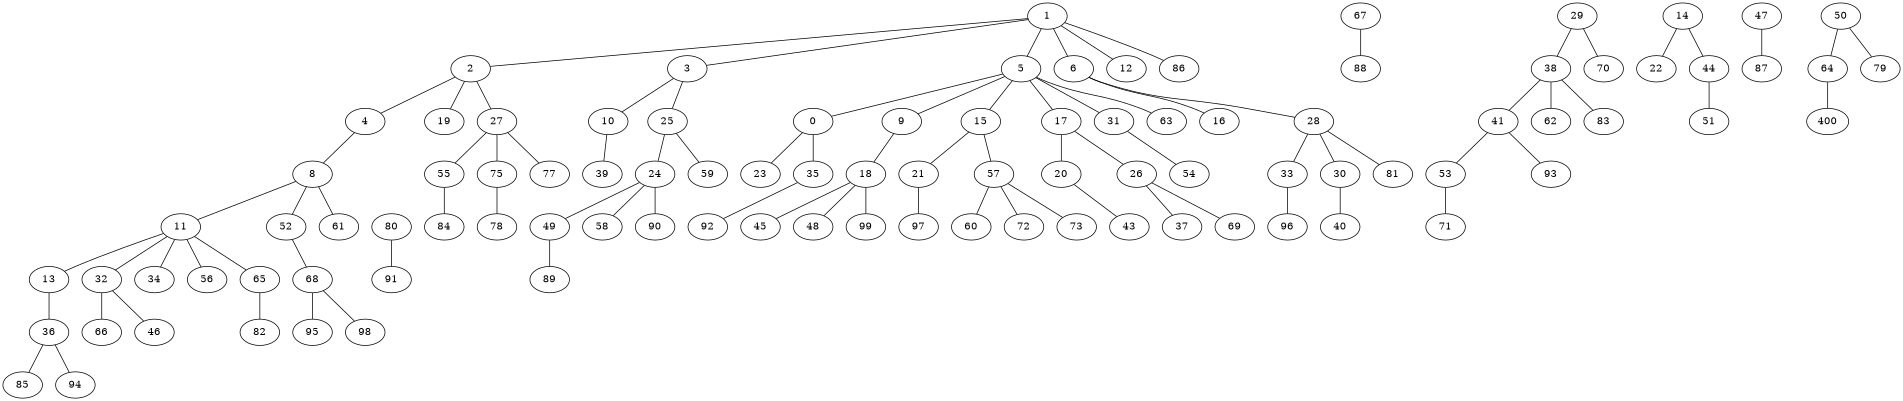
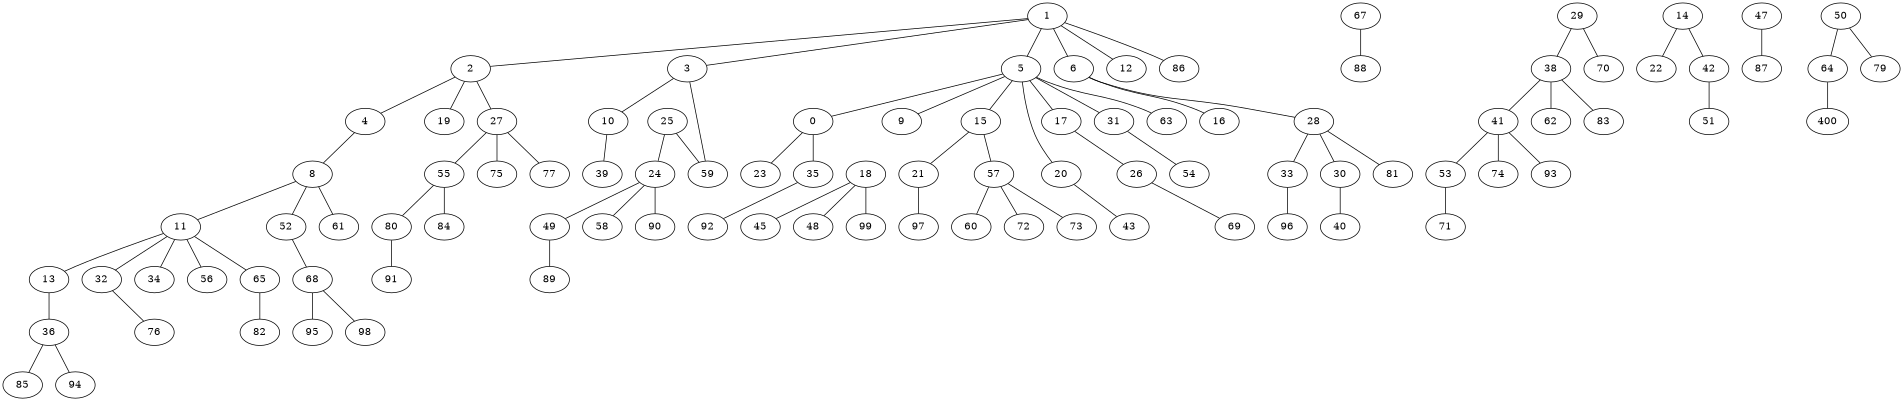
node "44": label "44" -> "42"
edge "3" -- "25": now "3" -- "59"
edge "9" -- "18": removed
edge "17" -- "20": now "5" -- "20"
node "74": added
edge "55" -- "80": added
node "78": removed
node "37": removed
node "66": removed
node "46": label "46" -> "76"
